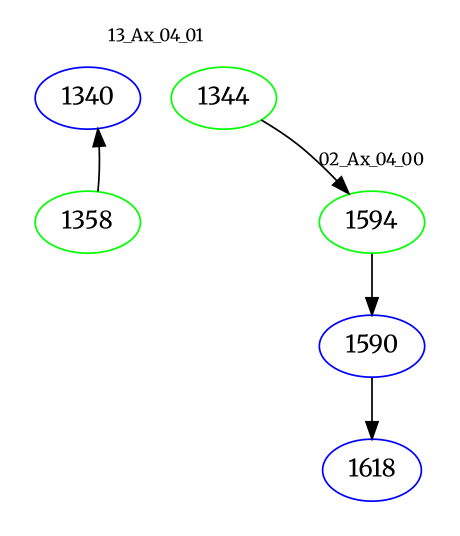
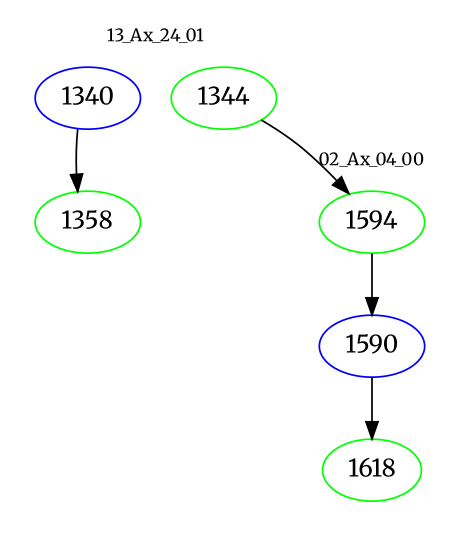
cluster "13_Ax_04_01": label "13_Ax_04_01" -> "13_Ax_24_01"
edge "1358" -> "1340": reversed
node "1618": color blue -> green
